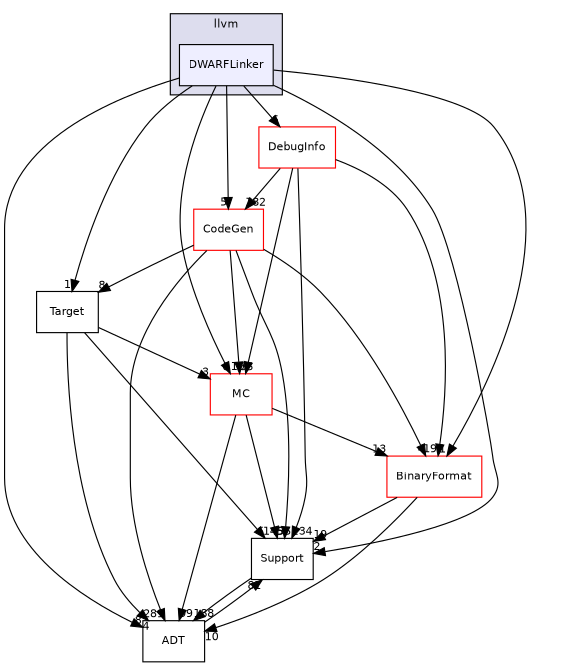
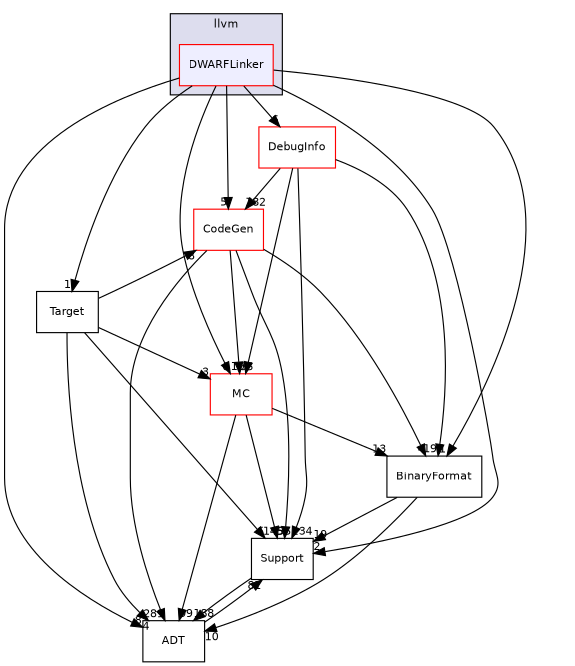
node "DWARFLinker": color black -> red
edge "CodeGen" -> "Target": reversed
node "BinaryFormat": color red -> black
